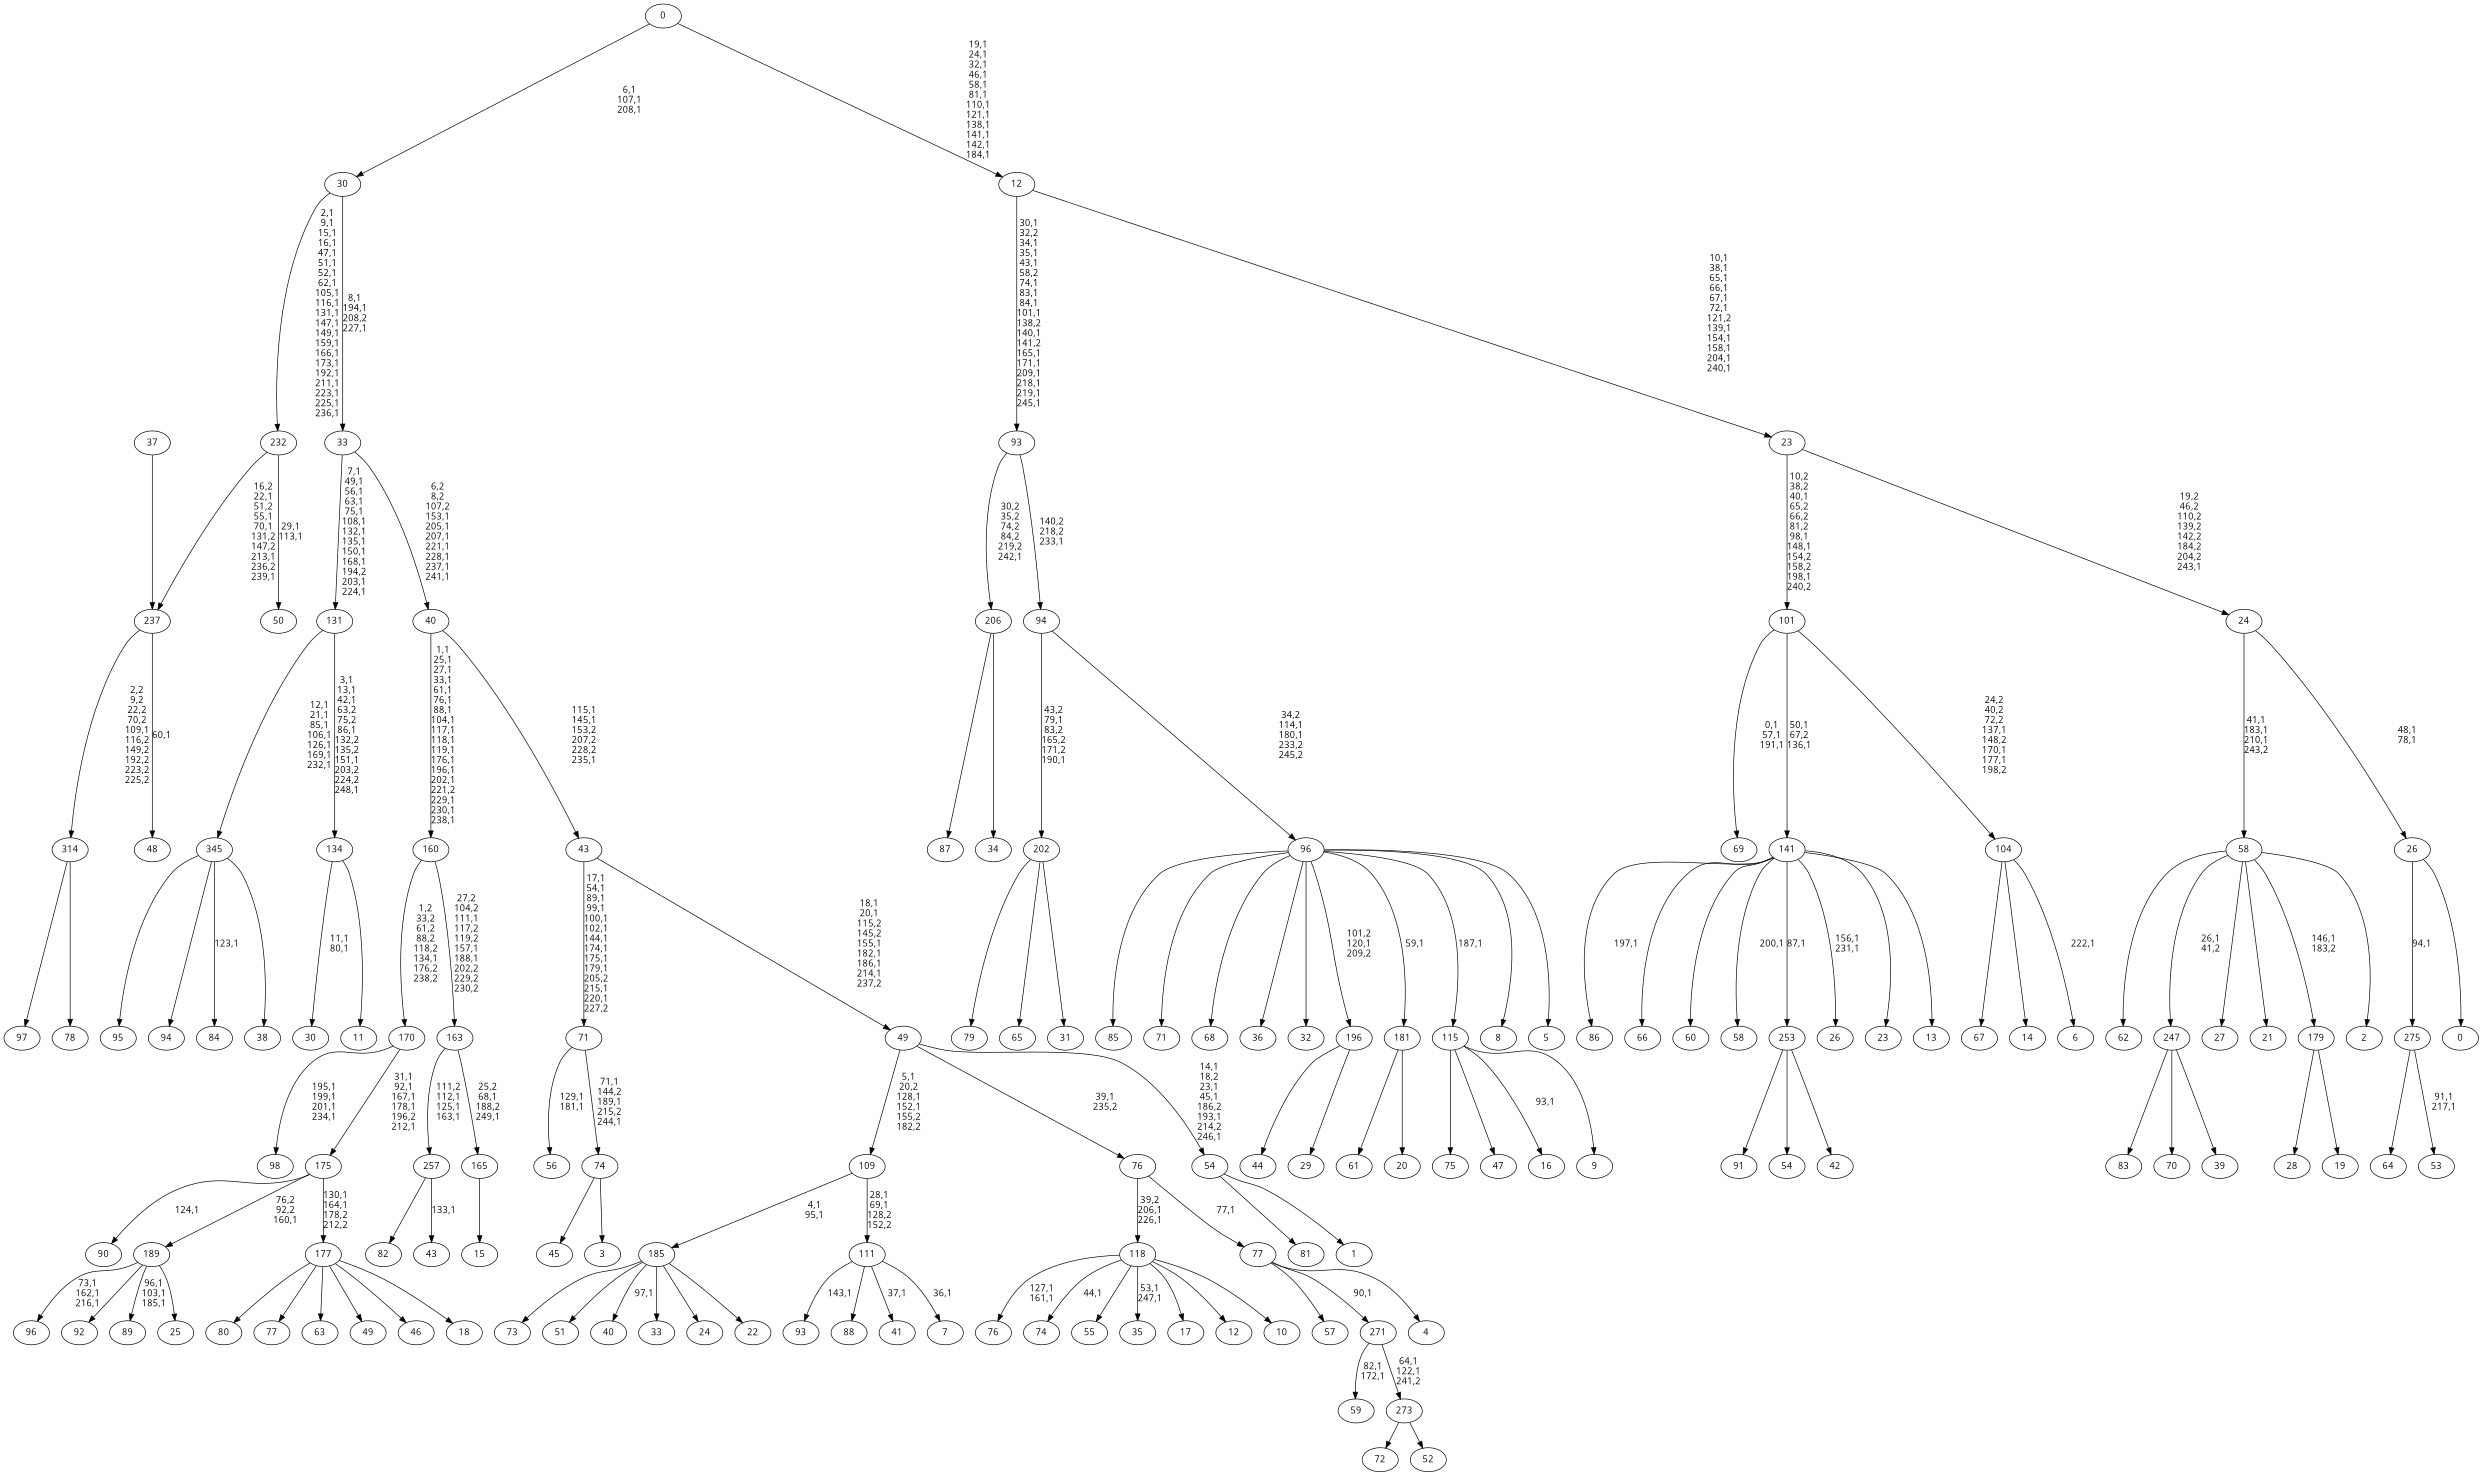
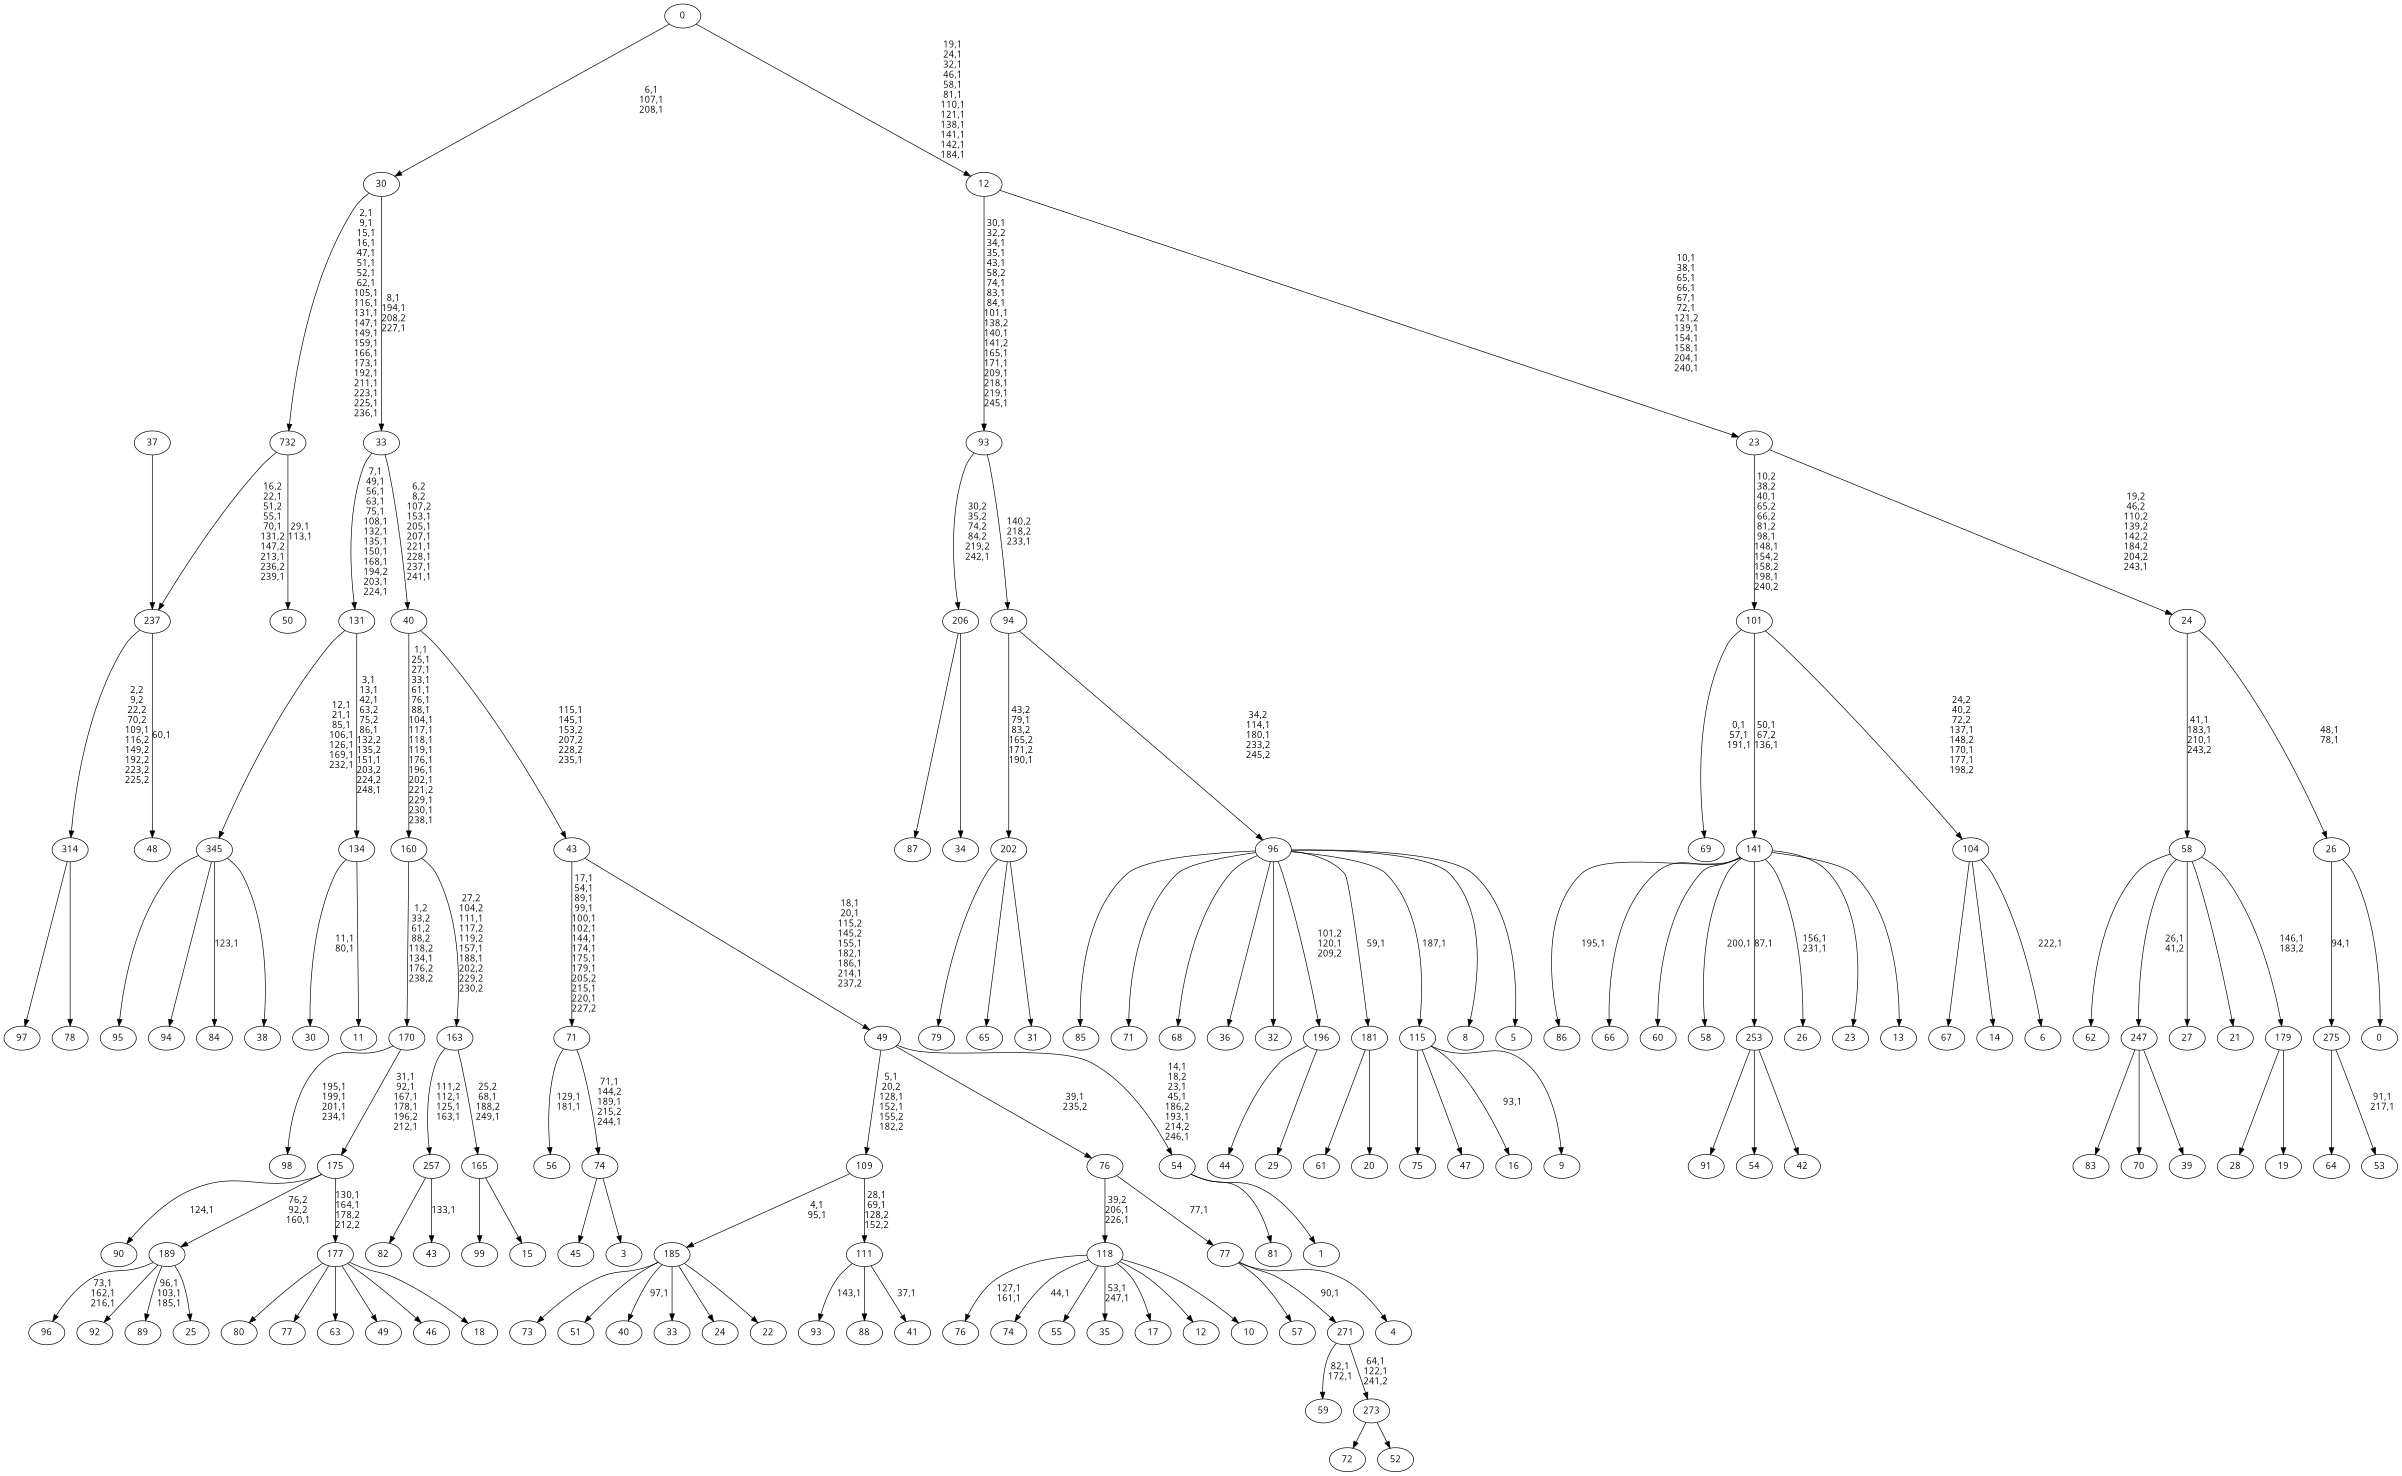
node "232": label "232" -> "732"
edge "141" -> "86": label "197,1" -> "195,1"
node "2": removed
node "99": added
node "7": removed
